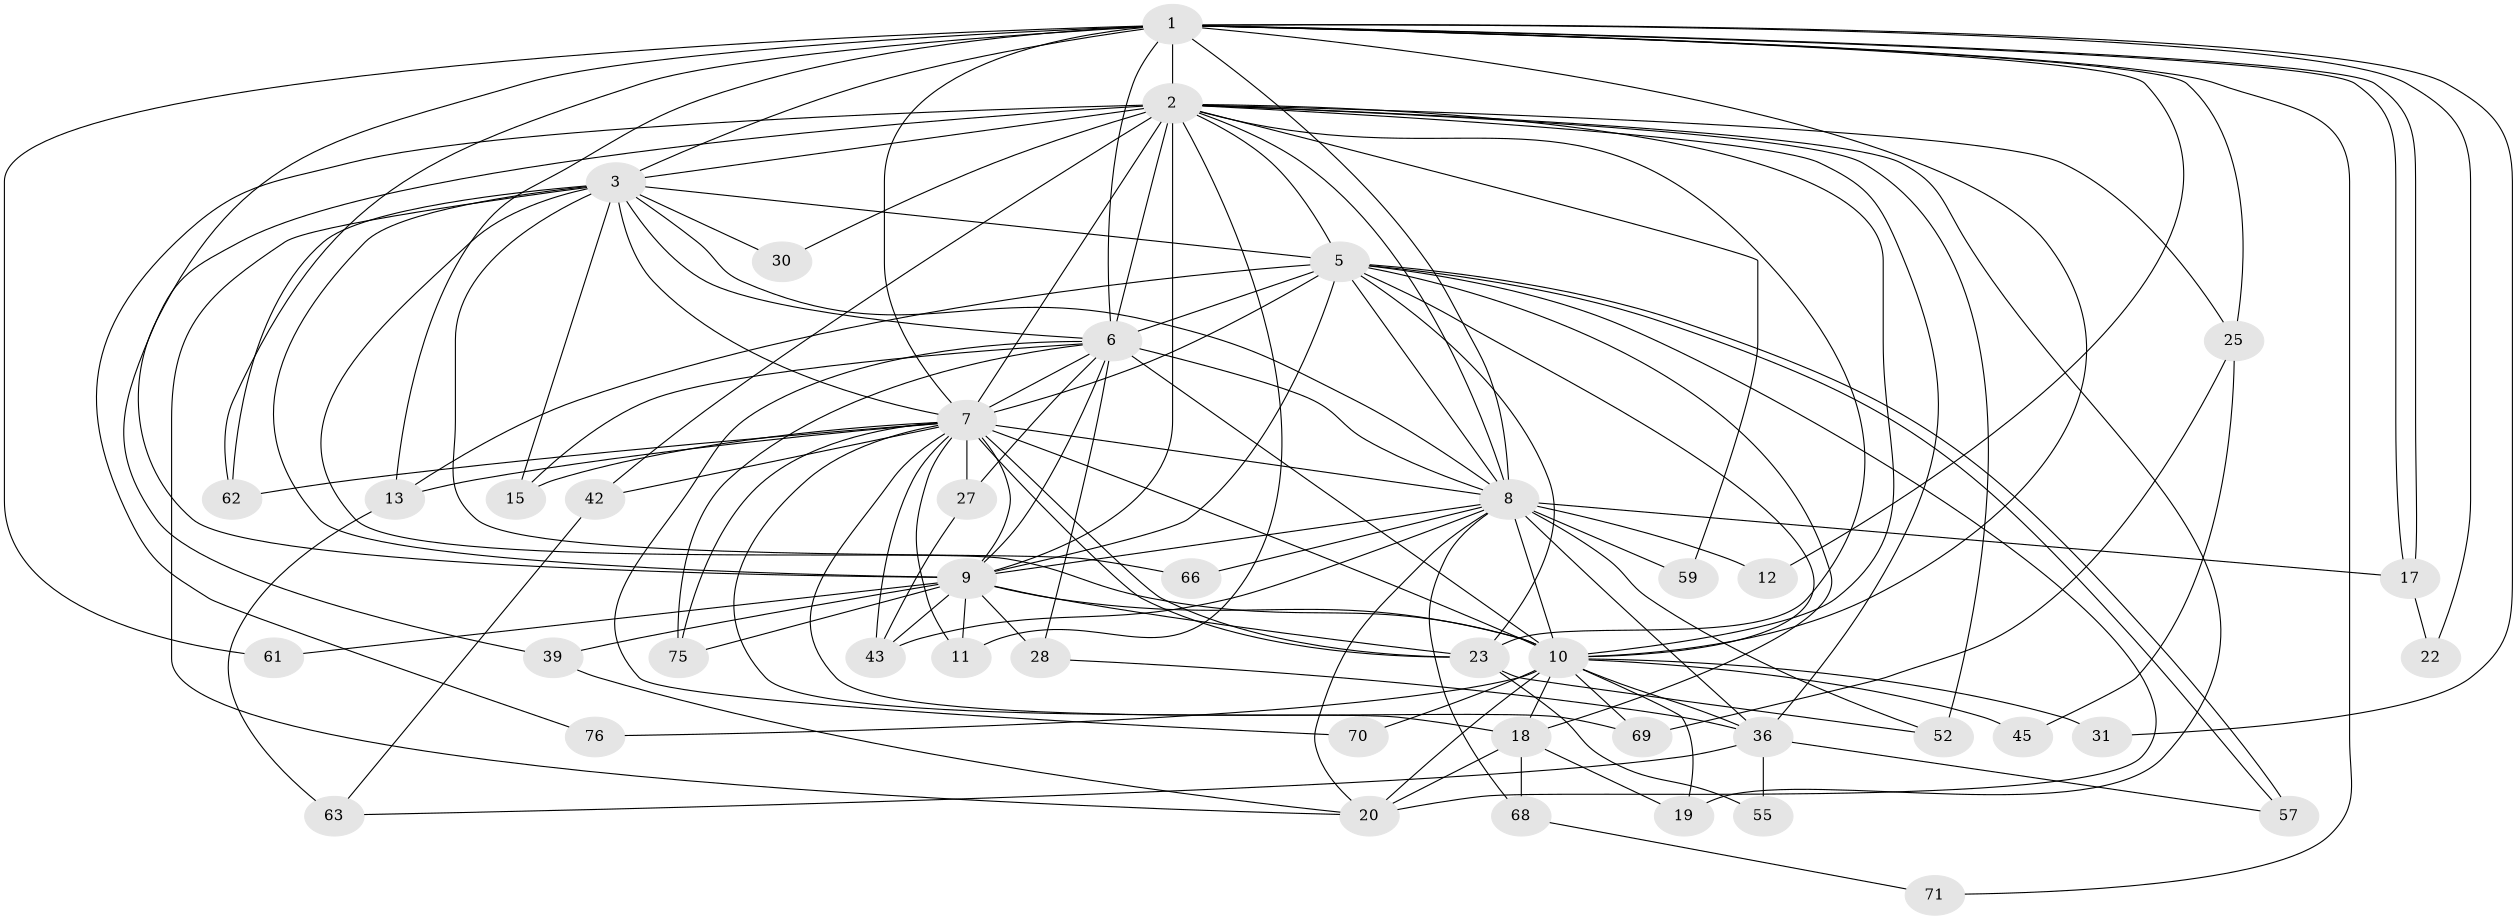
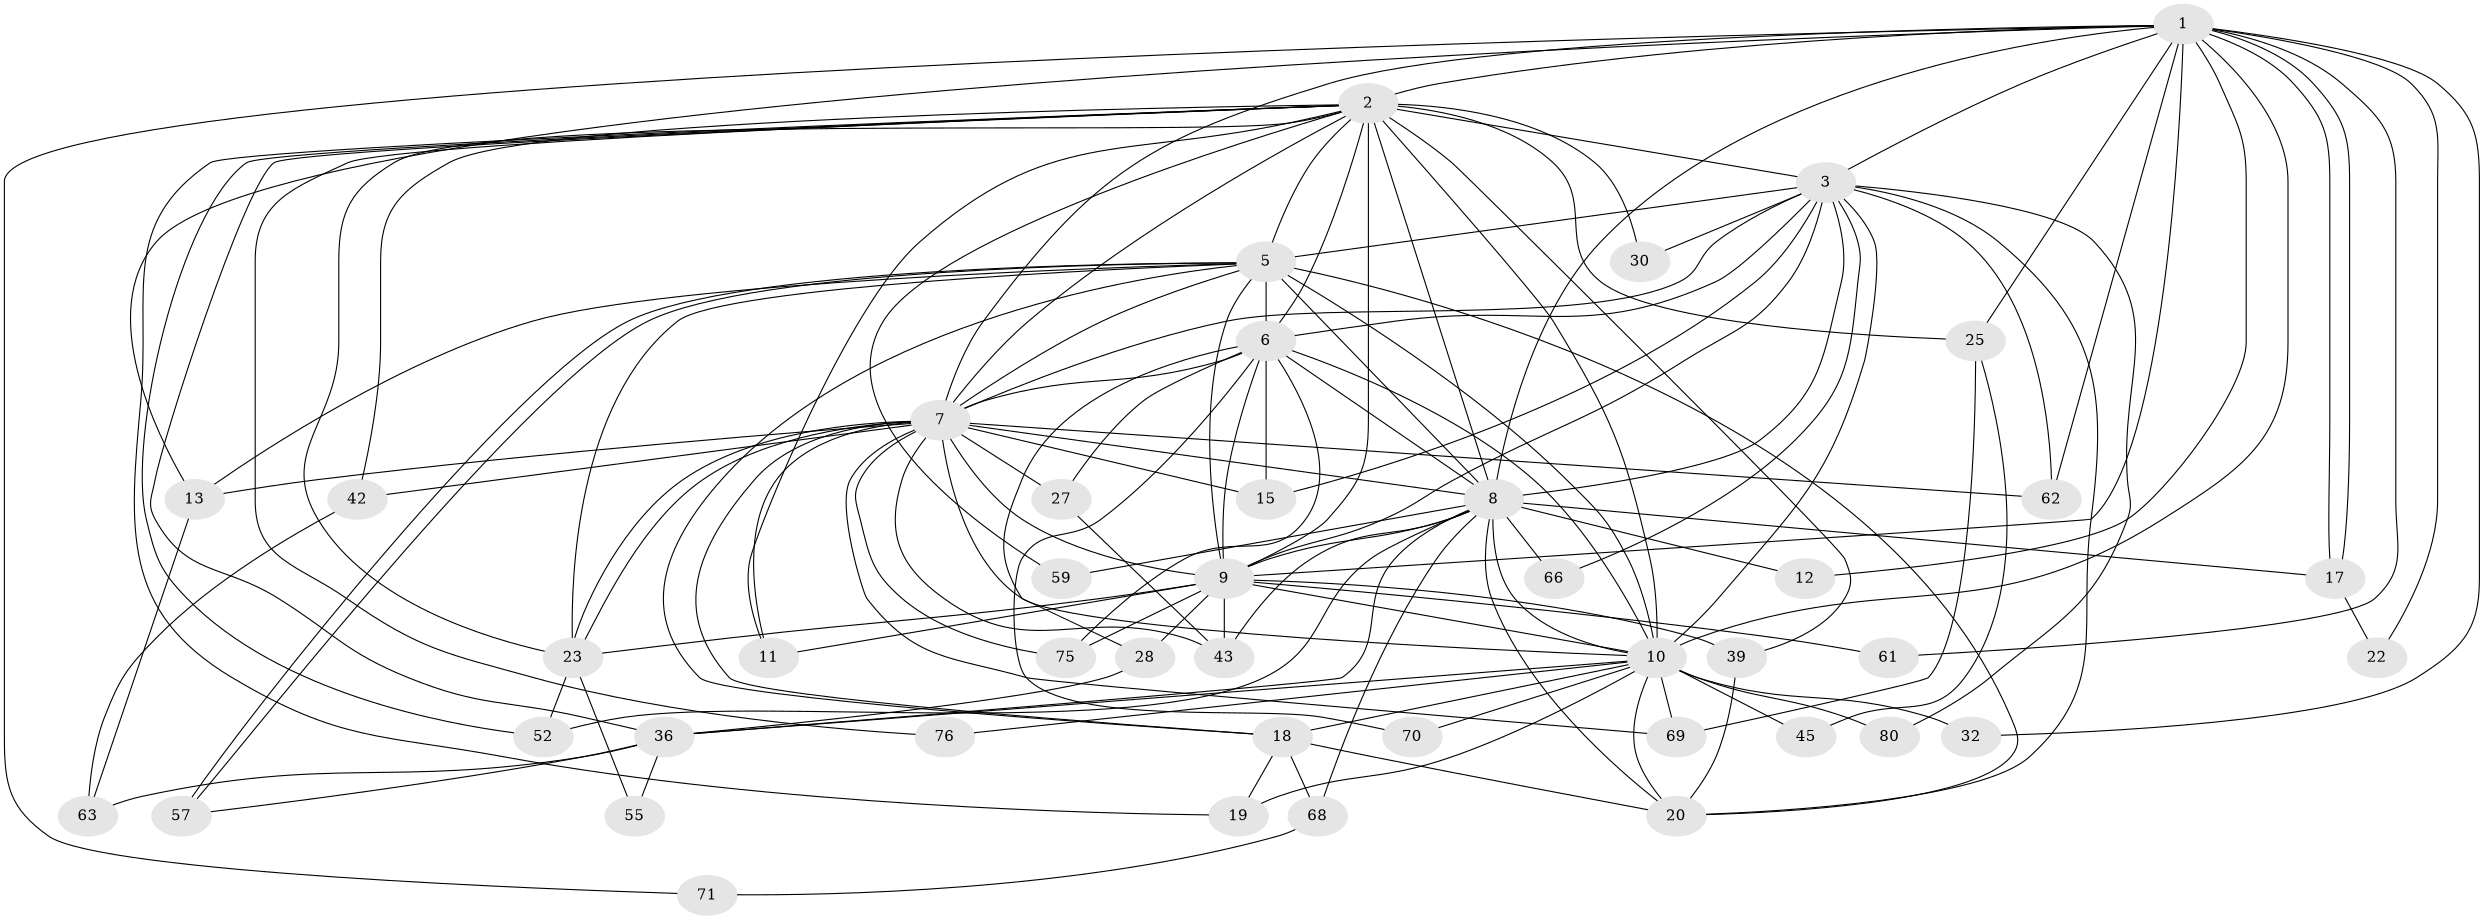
edge "1" -- "6": removed
node "80": added
node "31": label "31" -> "32"
